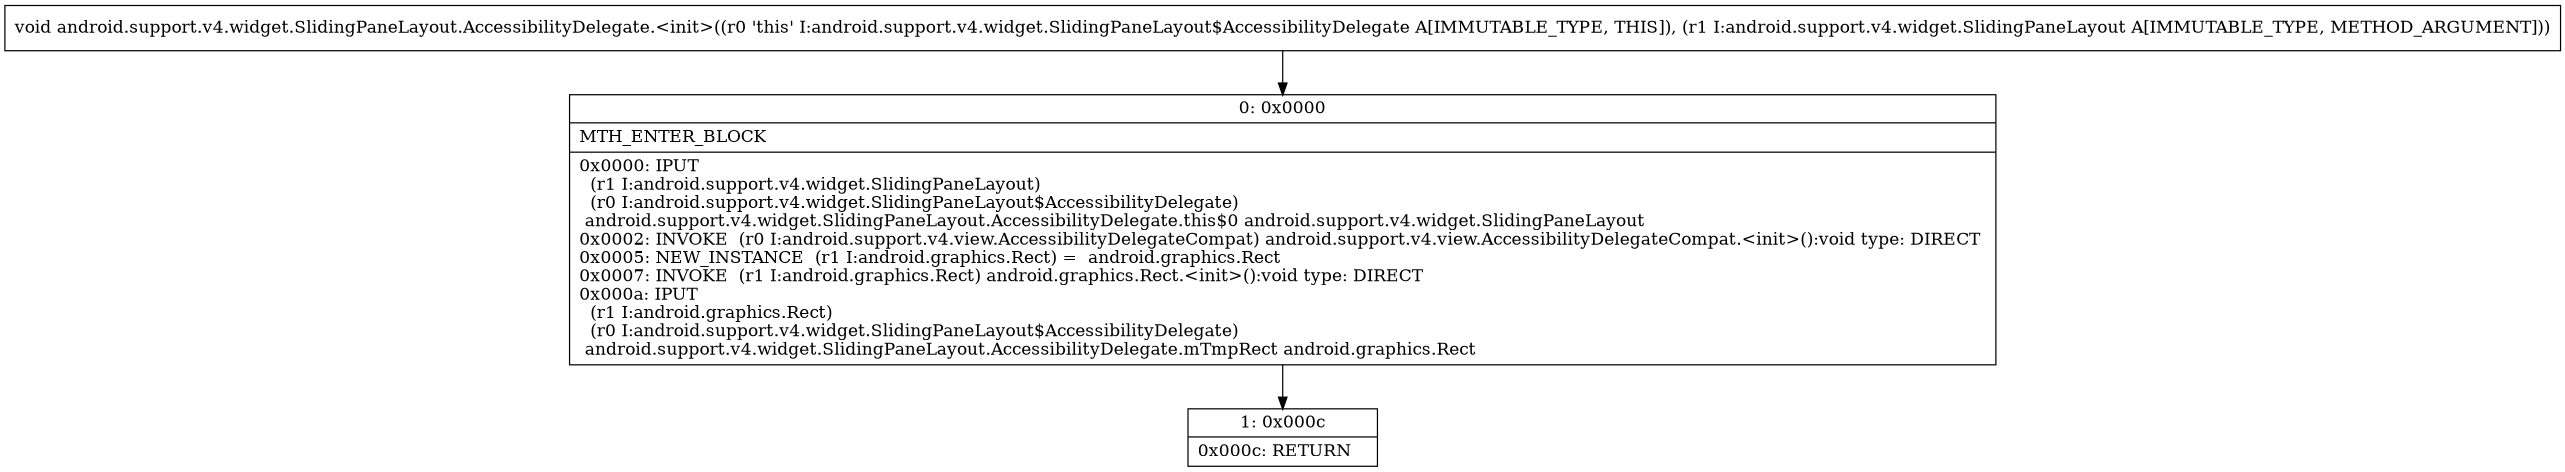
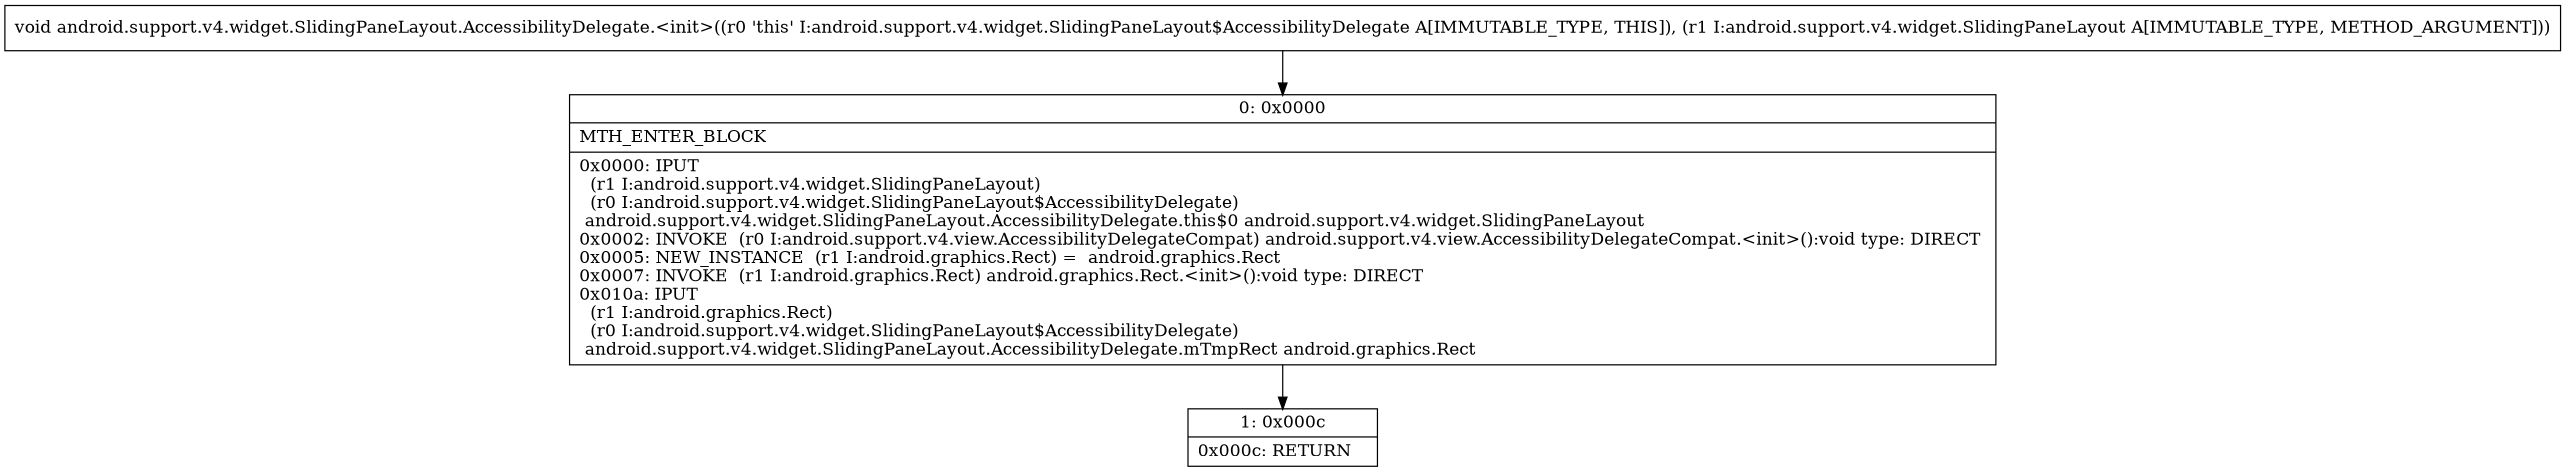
node "0: 0x0000": text "0x000a: IPUT" -> "0x010a: IPUT"
